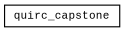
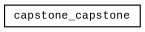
node "quirc_capstone": label "quirc_capstone" -> "capstone_capstone"
